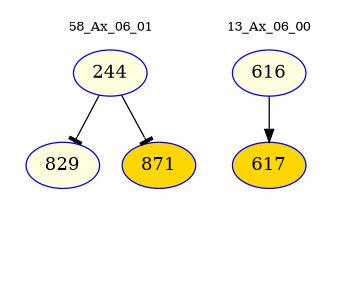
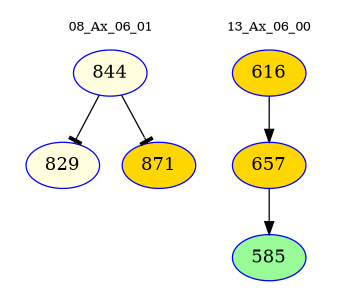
cluster "58_Ax_06_01": label "58_Ax_06_01" -> "08_Ax_06_01"
node "244": label "244" -> "844"
node "616": fillcolor lightyellow -> gold
node "617": label "617" -> "657"
node "585": added
